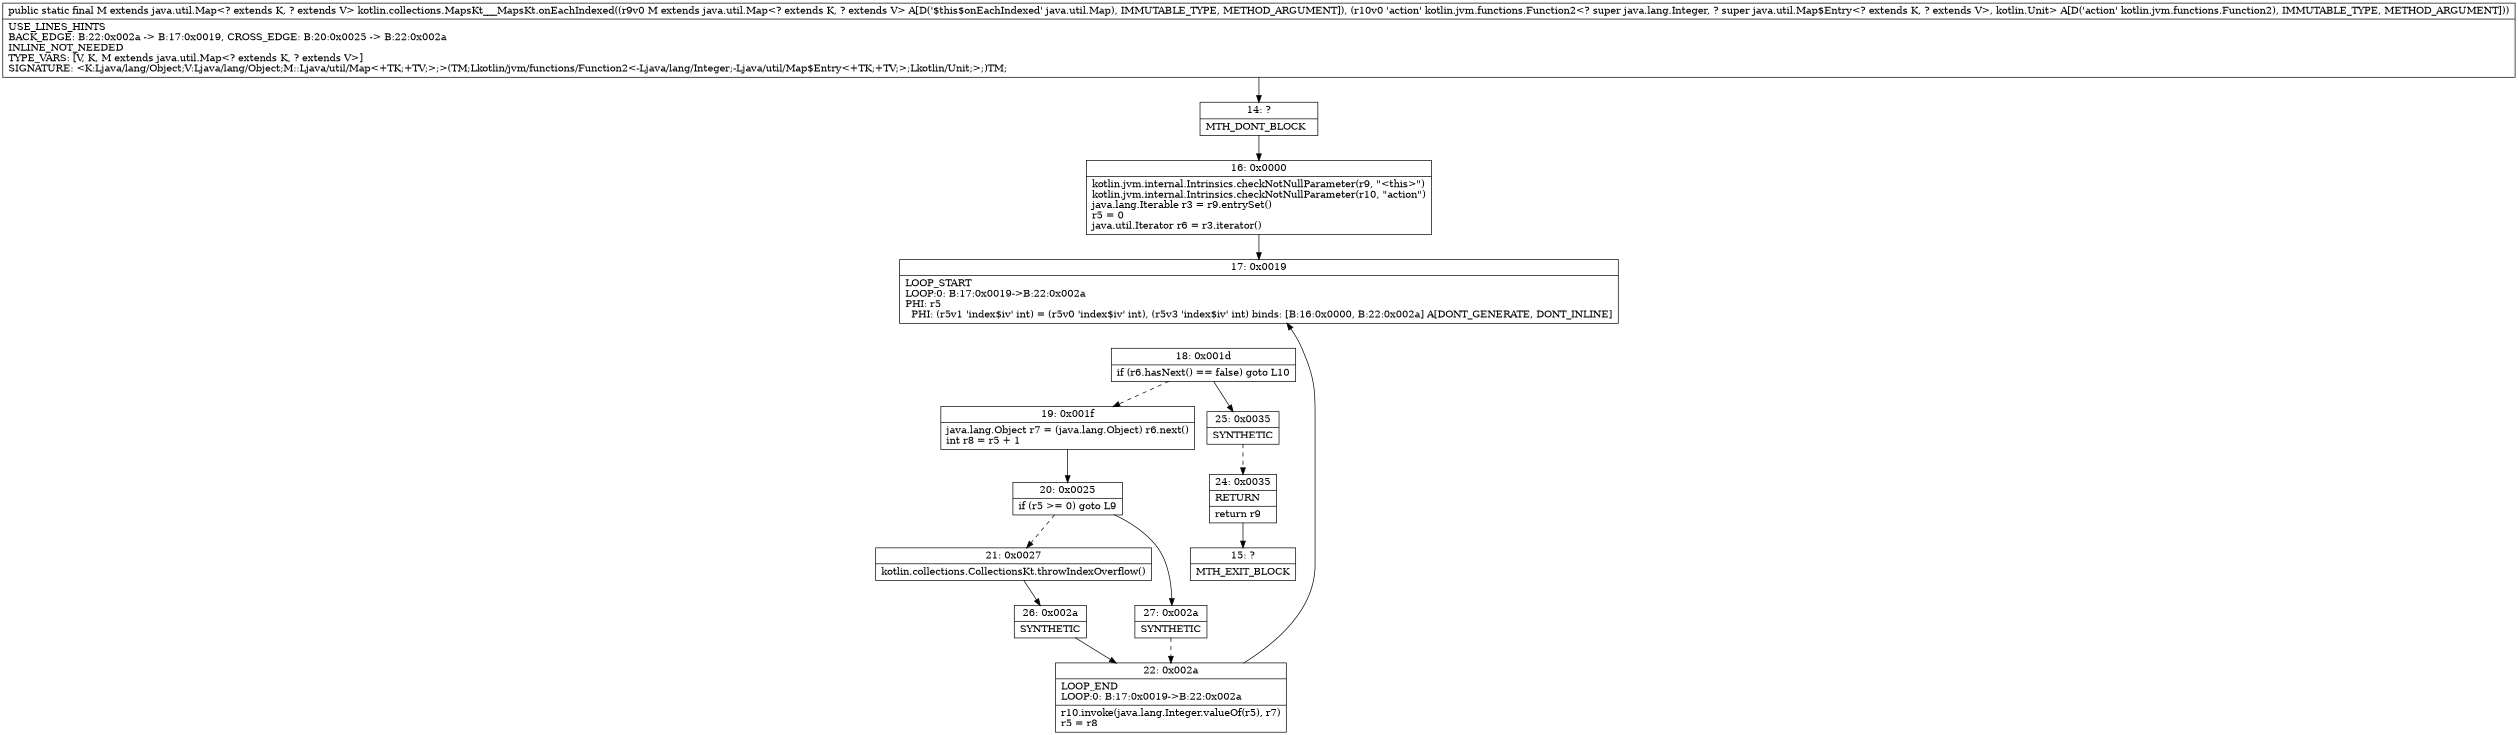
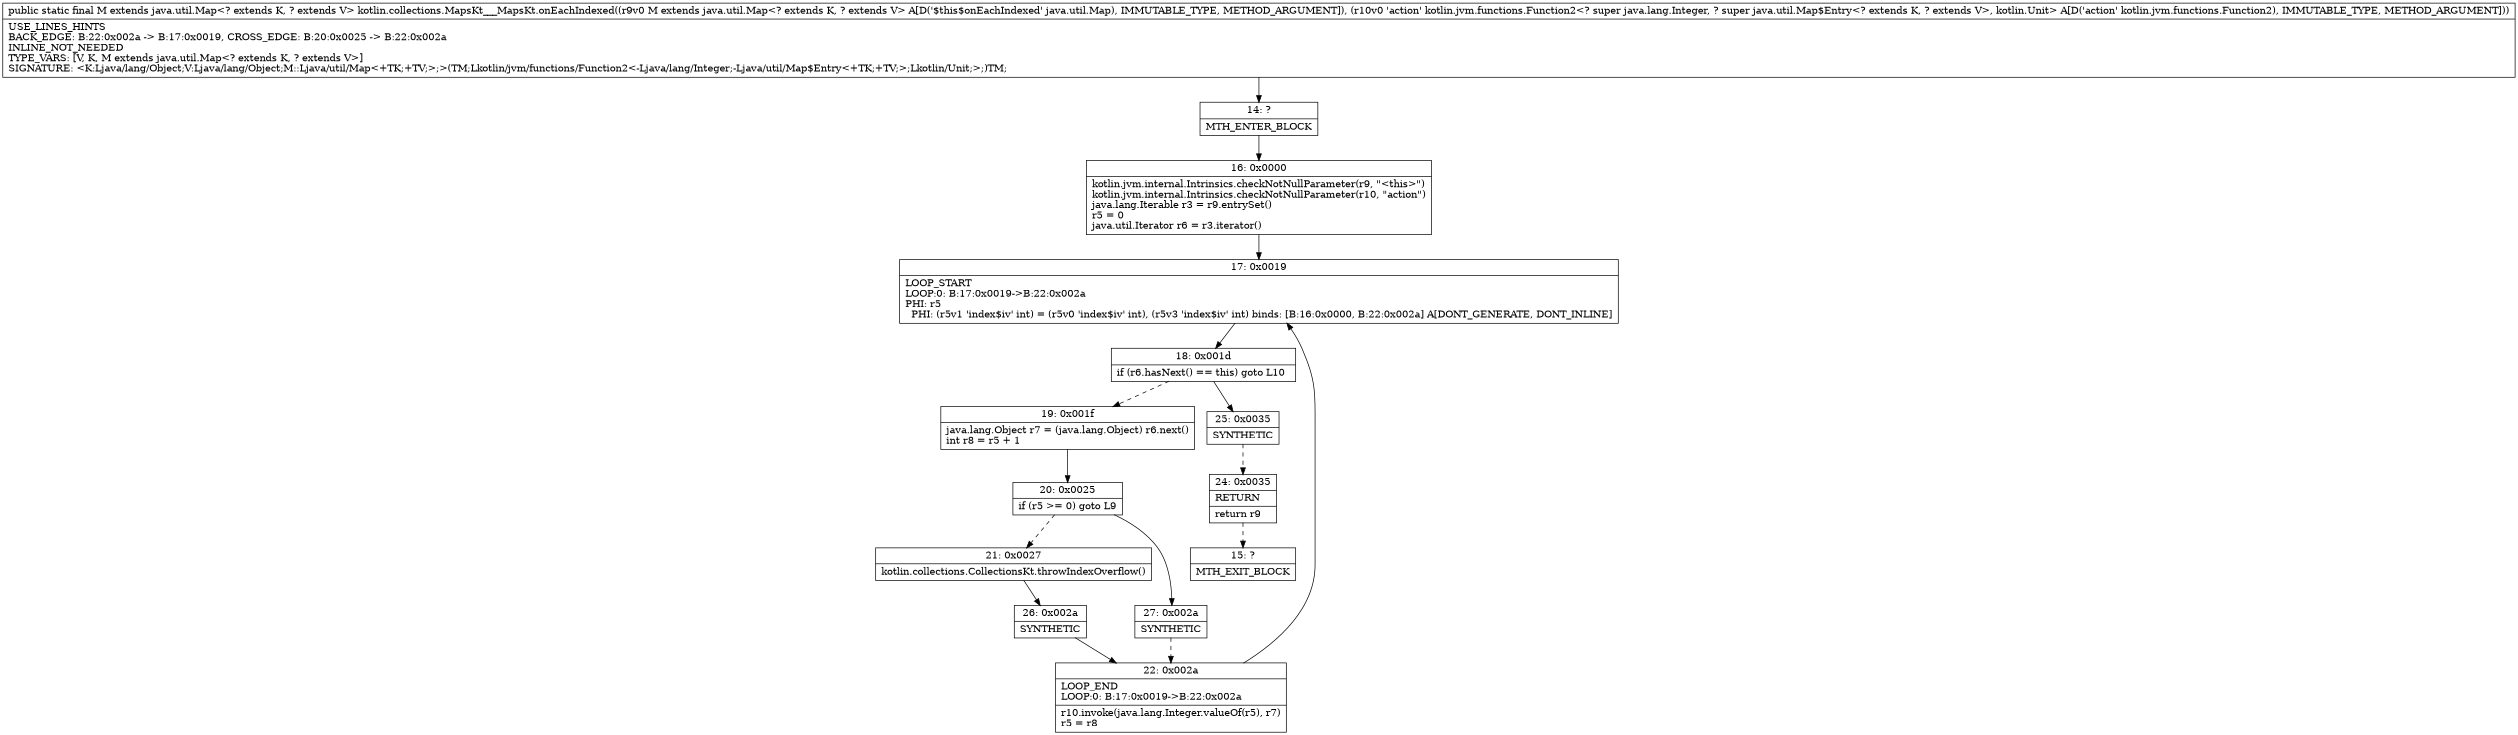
node "14: ?": text "MTH_DONT_BLOCK" -> "MTH_ENTER_BLOCK"
edge "17: 0x0019" -> "18: 0x001d": added
node "18: 0x001d": text "if (r6.hasNext() == false) goto L10" -> "if (r6.hasNext() == this) goto L10"
edge "24: 0x0035" -> "15: ?": style solid -> dashed
